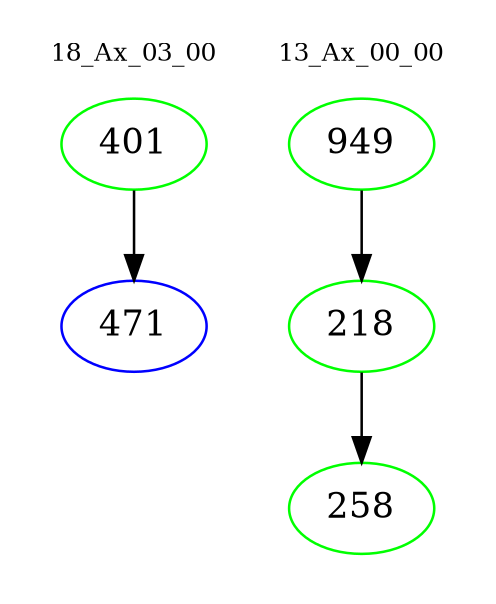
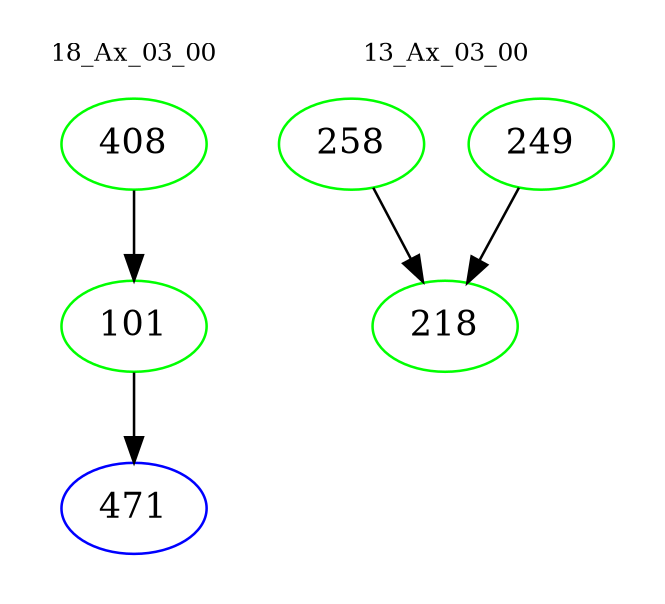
cluster "13_Ax_00_00": label "13_Ax_00_00" -> "13_Ax_03_00"
node "401": label "401" -> "101"
node "408": added
node "949": label "949" -> "249"
edge "218" -> "258": reversed
